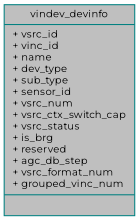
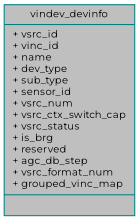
node "vindev_devinfo": text "+ grouped_vinc_num" -> "+ grouped_vinc_map"
